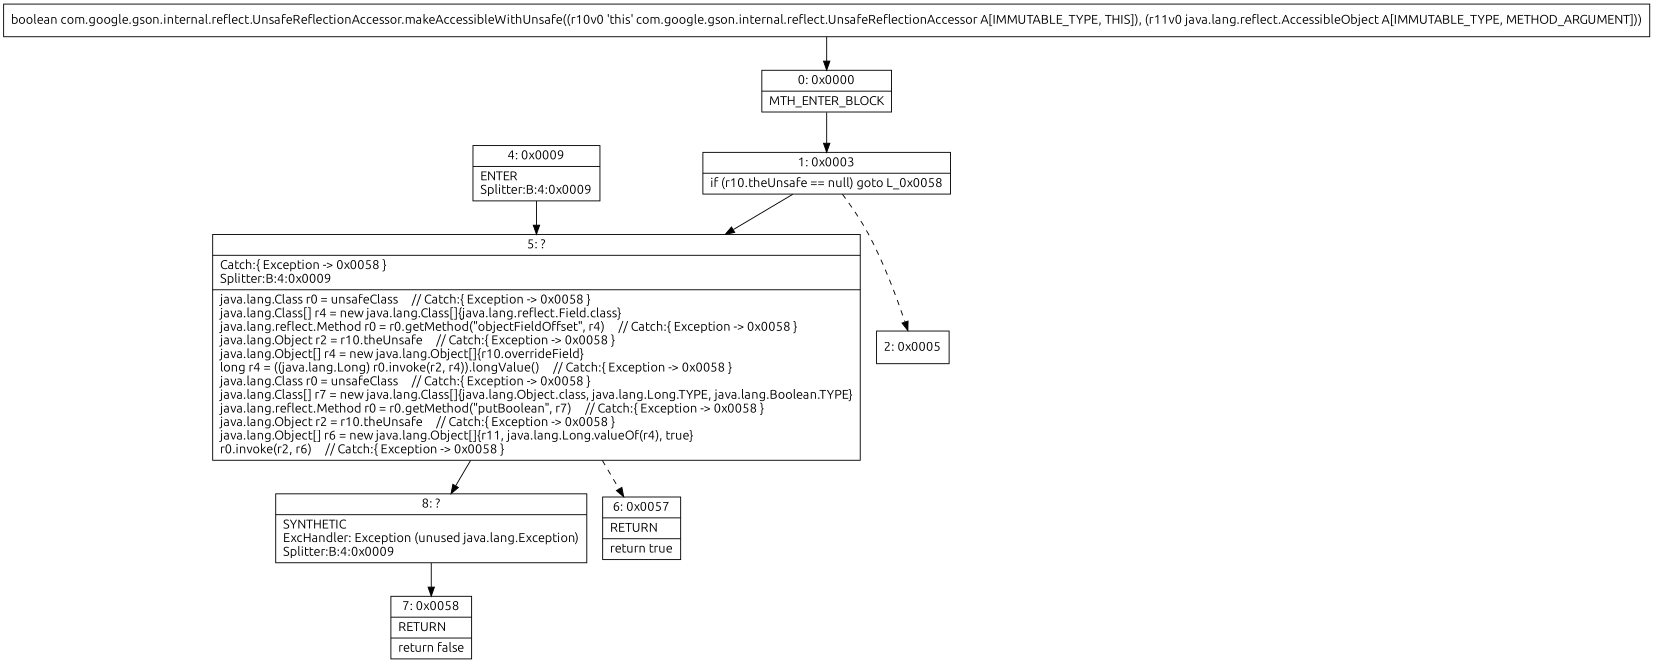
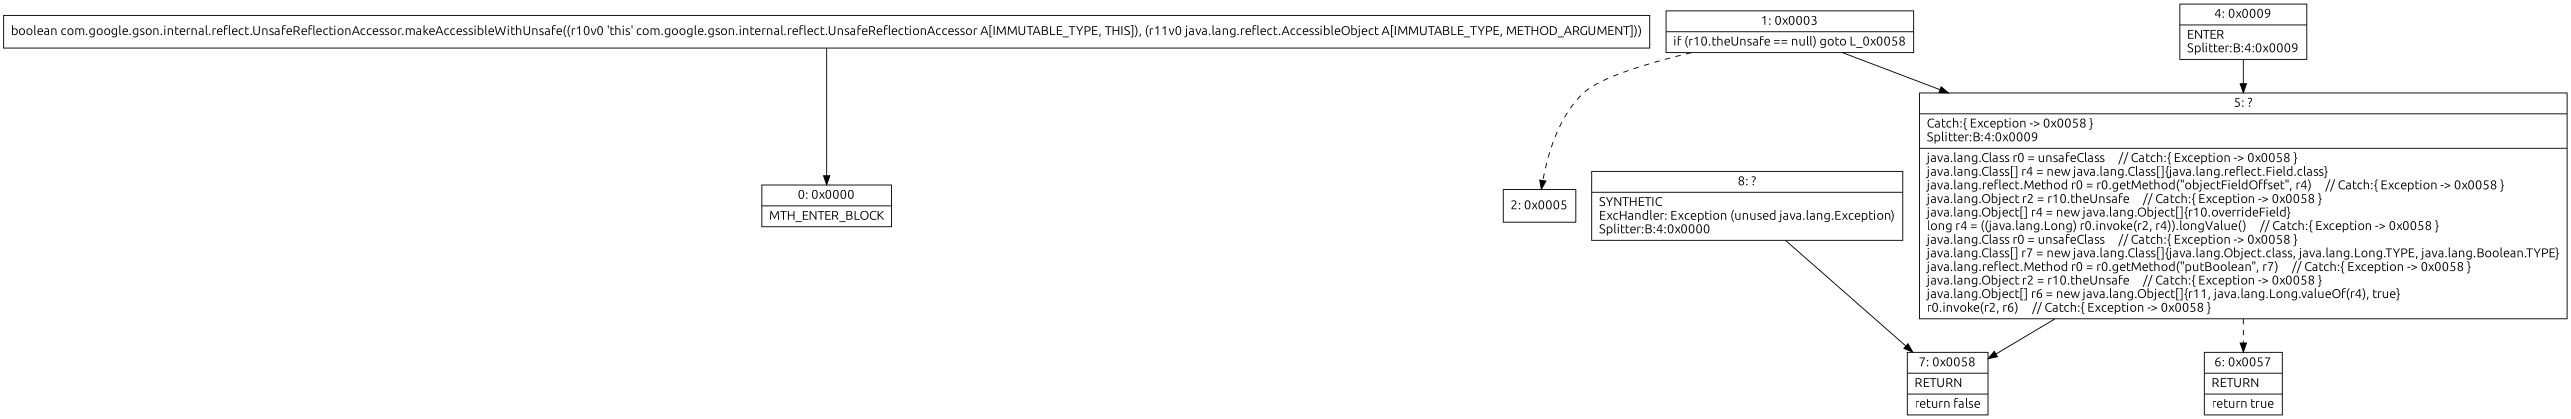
edge "0: 0x0000" -> "1: 0x0003": removed
edge "5: ?" -> "8: ?": now "5: ?" -> "7: 0x0058"
node "8: ?": text "Splitter:B:4:0x0009" -> "Splitter:B:4:0x0000"
